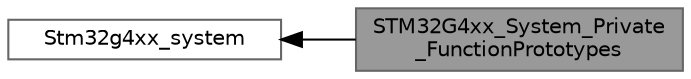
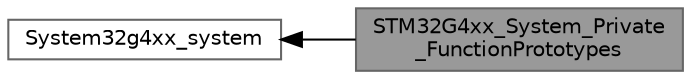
node "Stm32g4xx_system": label "Stm32g4xx_system" -> "System32g4xx_system"
